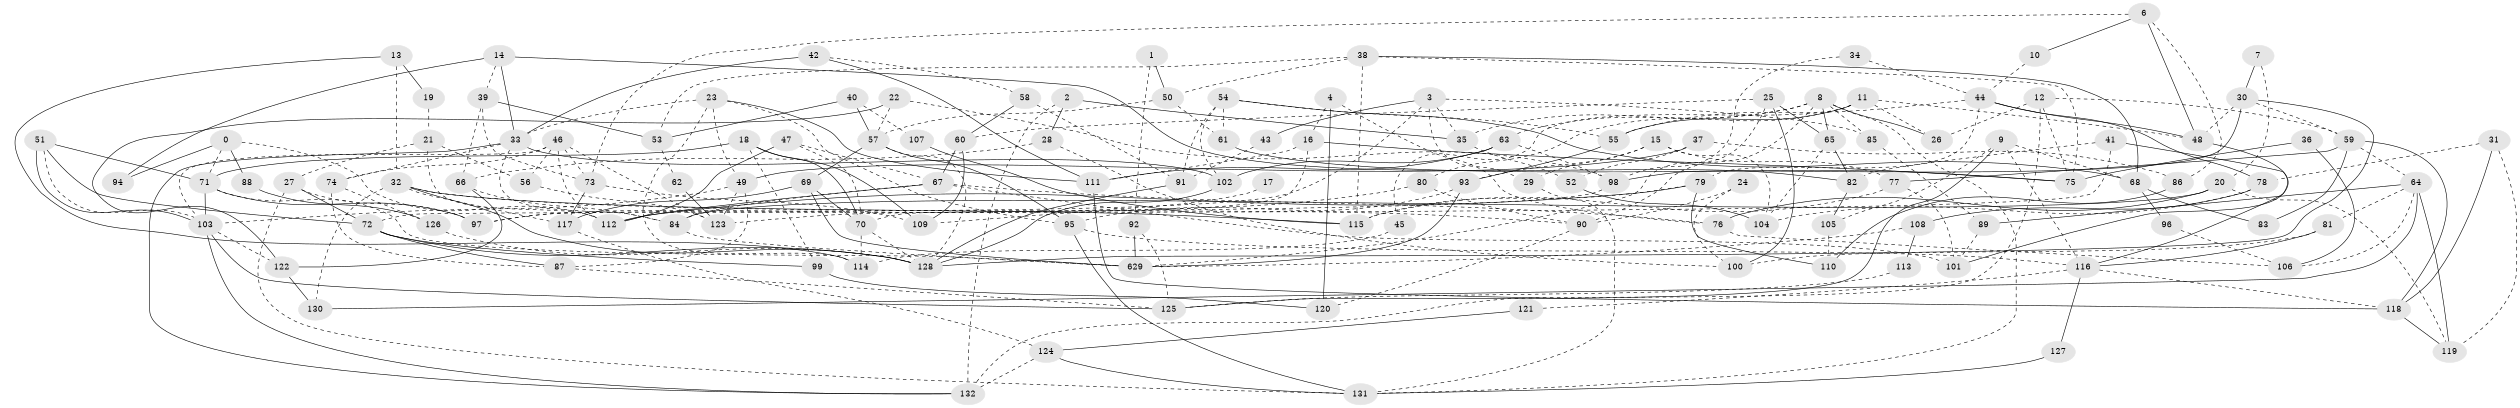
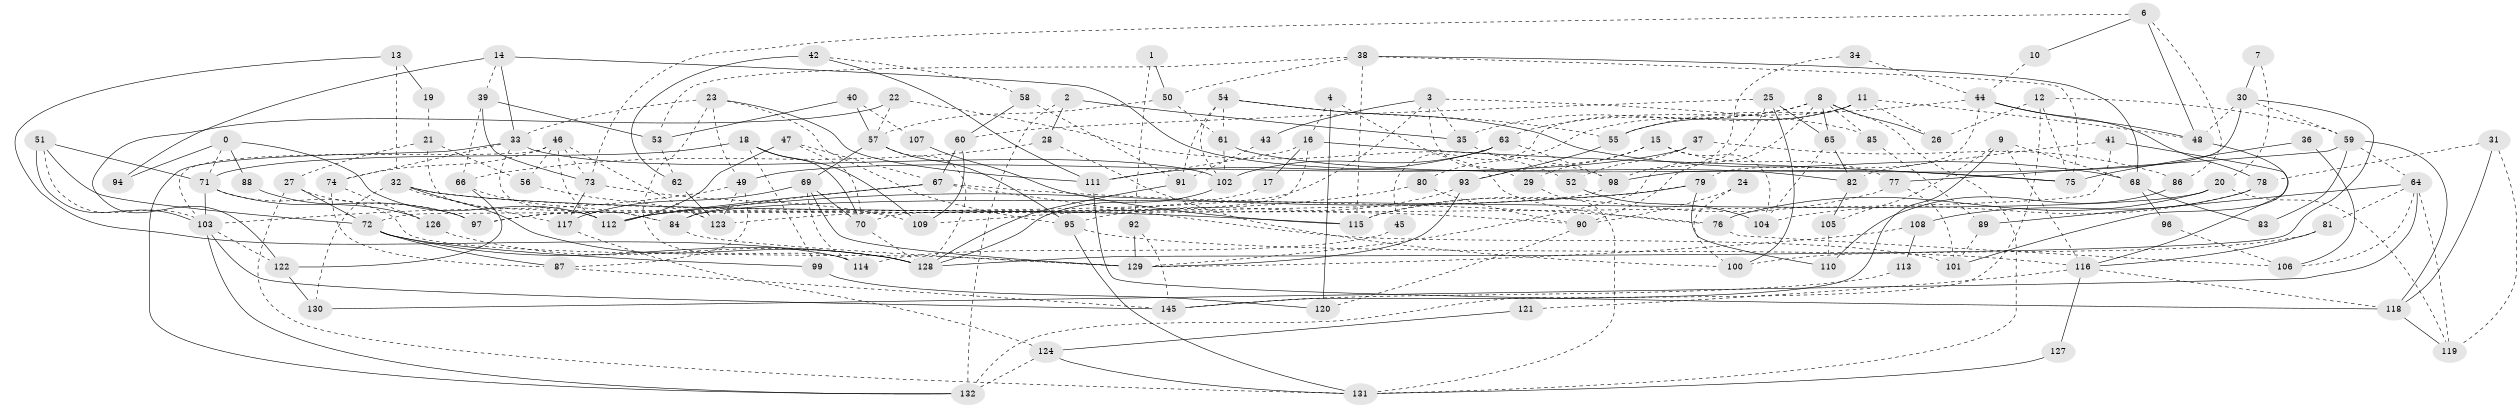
edge "42" -- "33": now "42" -- "62"
edge "39" -- "73": style dashed -> solid
edge "61" -- "102": added
edge "16" -- "17": added
edge "0" -- "112": style dashed -> solid
edge "70" -- "114": now "69" -- "114"
edge "64" -- "119": style solid -> dashed
node "629": label "629" -> "129"
node "125": label "125" -> "145"
